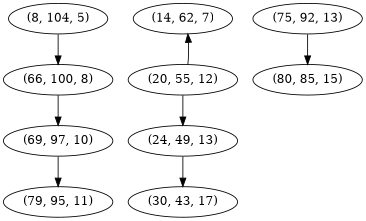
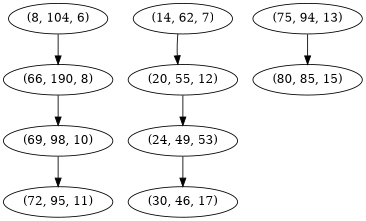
node "(8, 104, 5)": label "(8, 104, 5)" -> "(8, 104, 6)"
node "(75, 92, 13)": label "(75, 92, 13)" -> "(75, 94, 13)"
edge "(20, 55, 12)" -> "(14, 62, 7)": reversed
node "(66, 100, 8)": label "(66, 100, 8)" -> "(66, 190, 8)"
node "(69, 97, 10)": label "(69, 97, 10)" -> "(69, 98, 10)"
node "(24, 49, 13)": label "(24, 49, 13)" -> "(24, 49, 53)"
node "(79, 95, 11)": label "(79, 95, 11)" -> "(72, 95, 11)"
node "(30, 43, 17)": label "(30, 43, 17)" -> "(30, 46, 17)"
